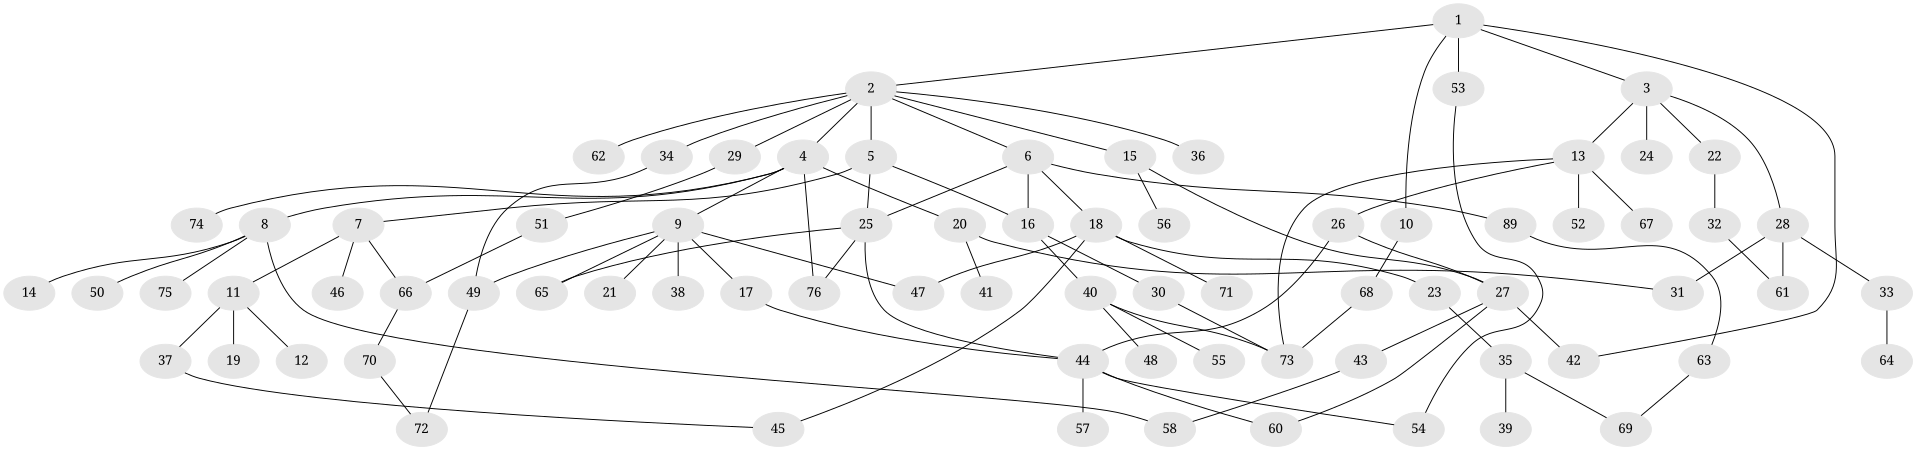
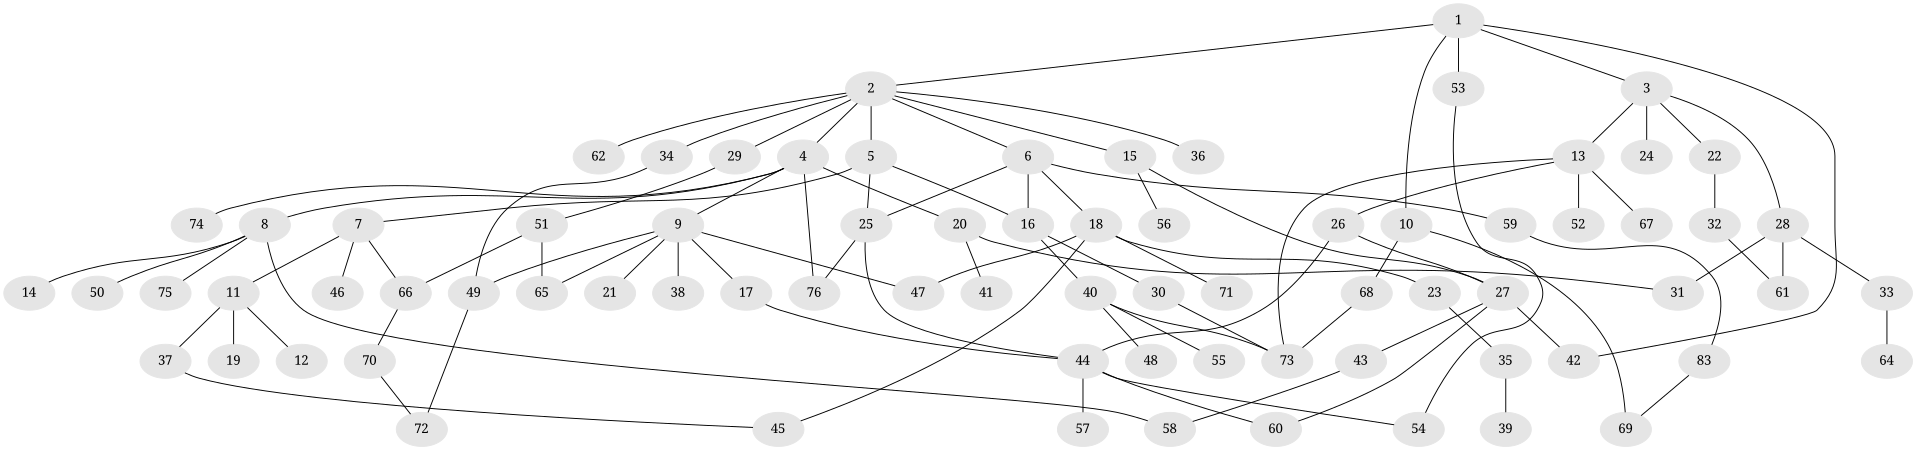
node "89": label "89" -> "59"
edge "25" -- "65": now "51" -- "65"
node "63": label "63" -> "83"
edge "35" -- "69": now "10" -- "69"
